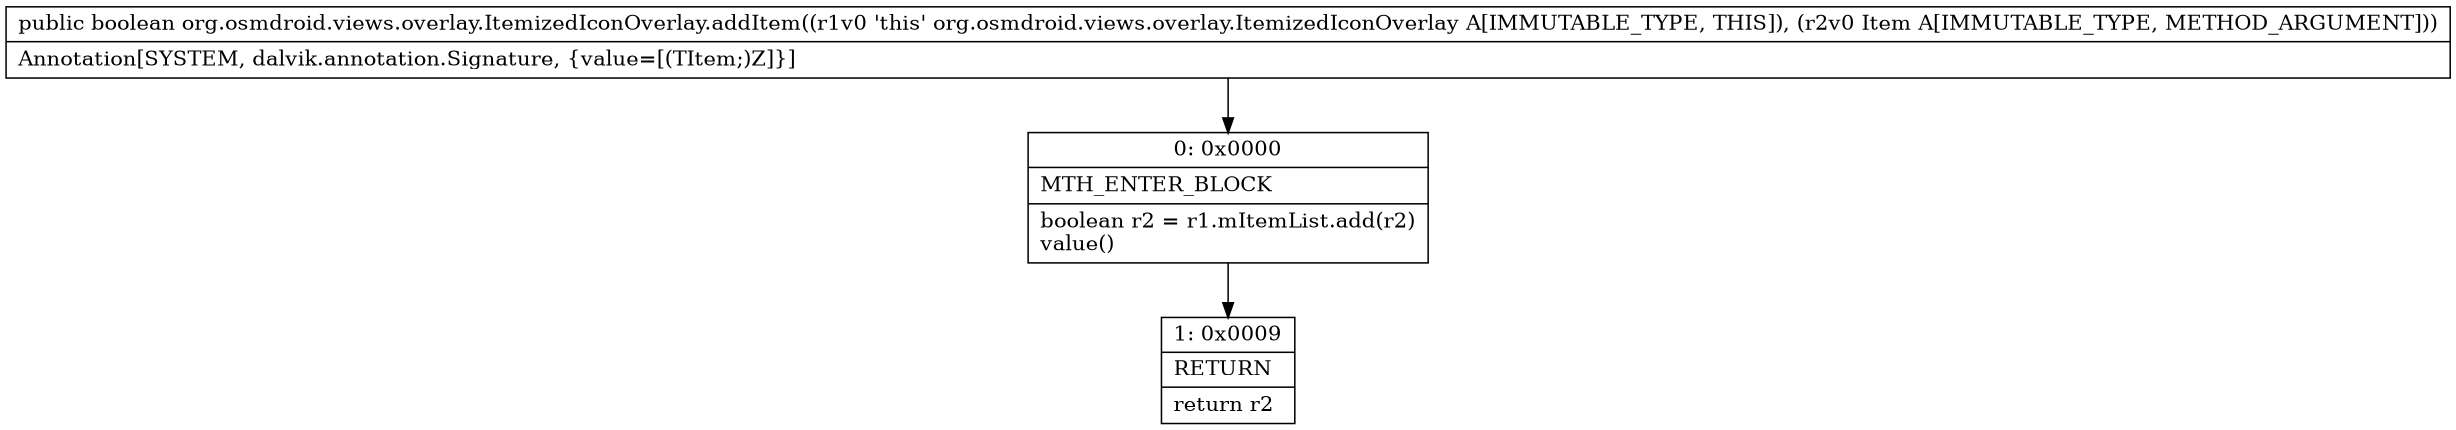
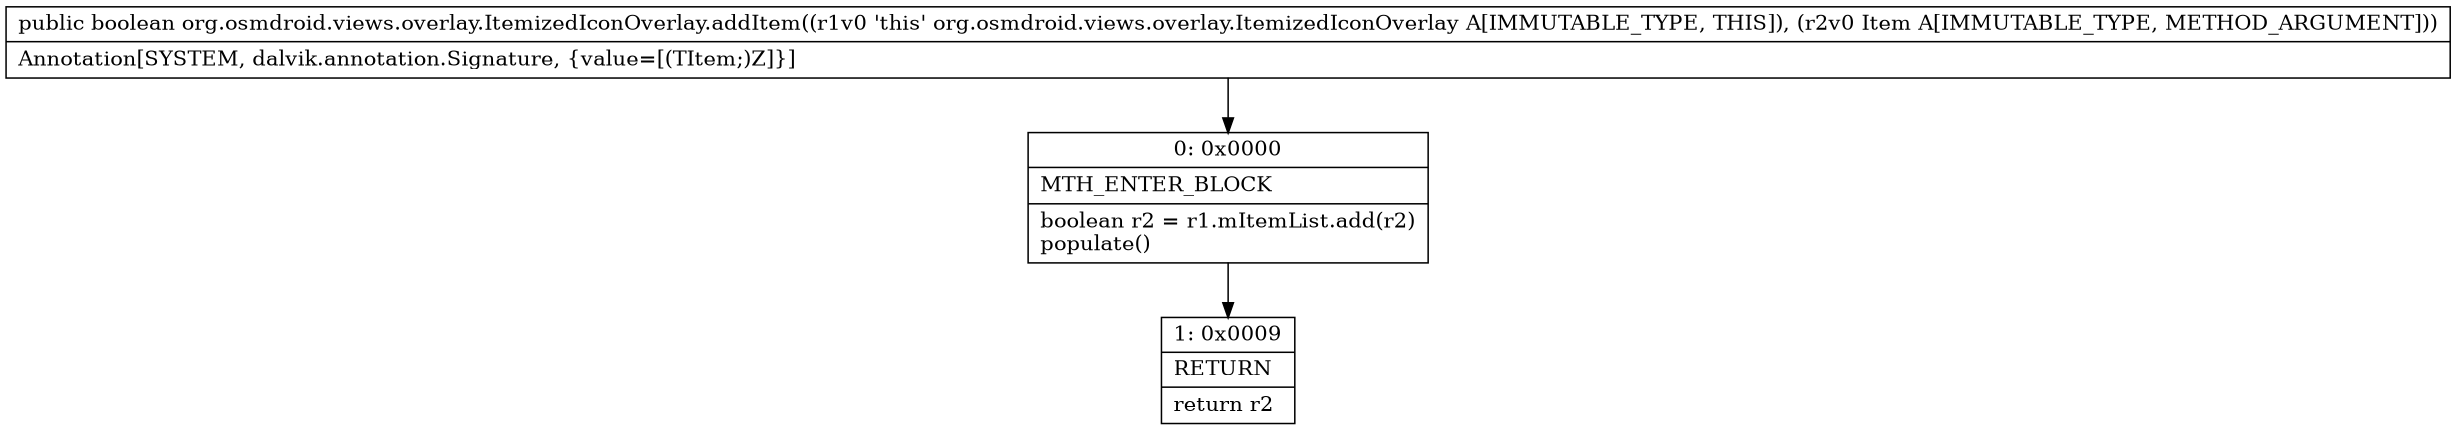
node "0: 0x0000": text "value()" -> "populate()"
